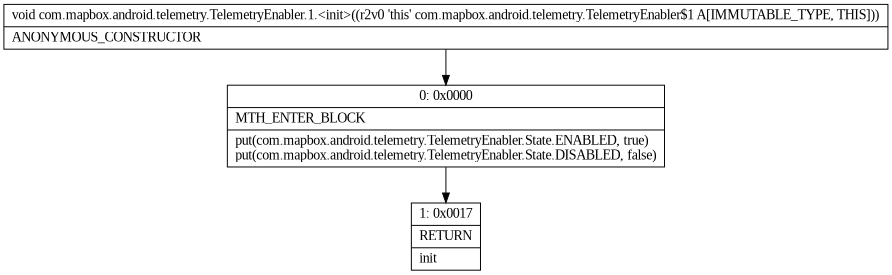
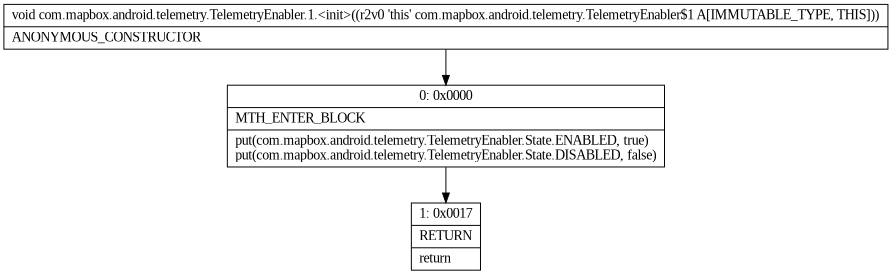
node "1: 0x0017": text "init" -> "return"
